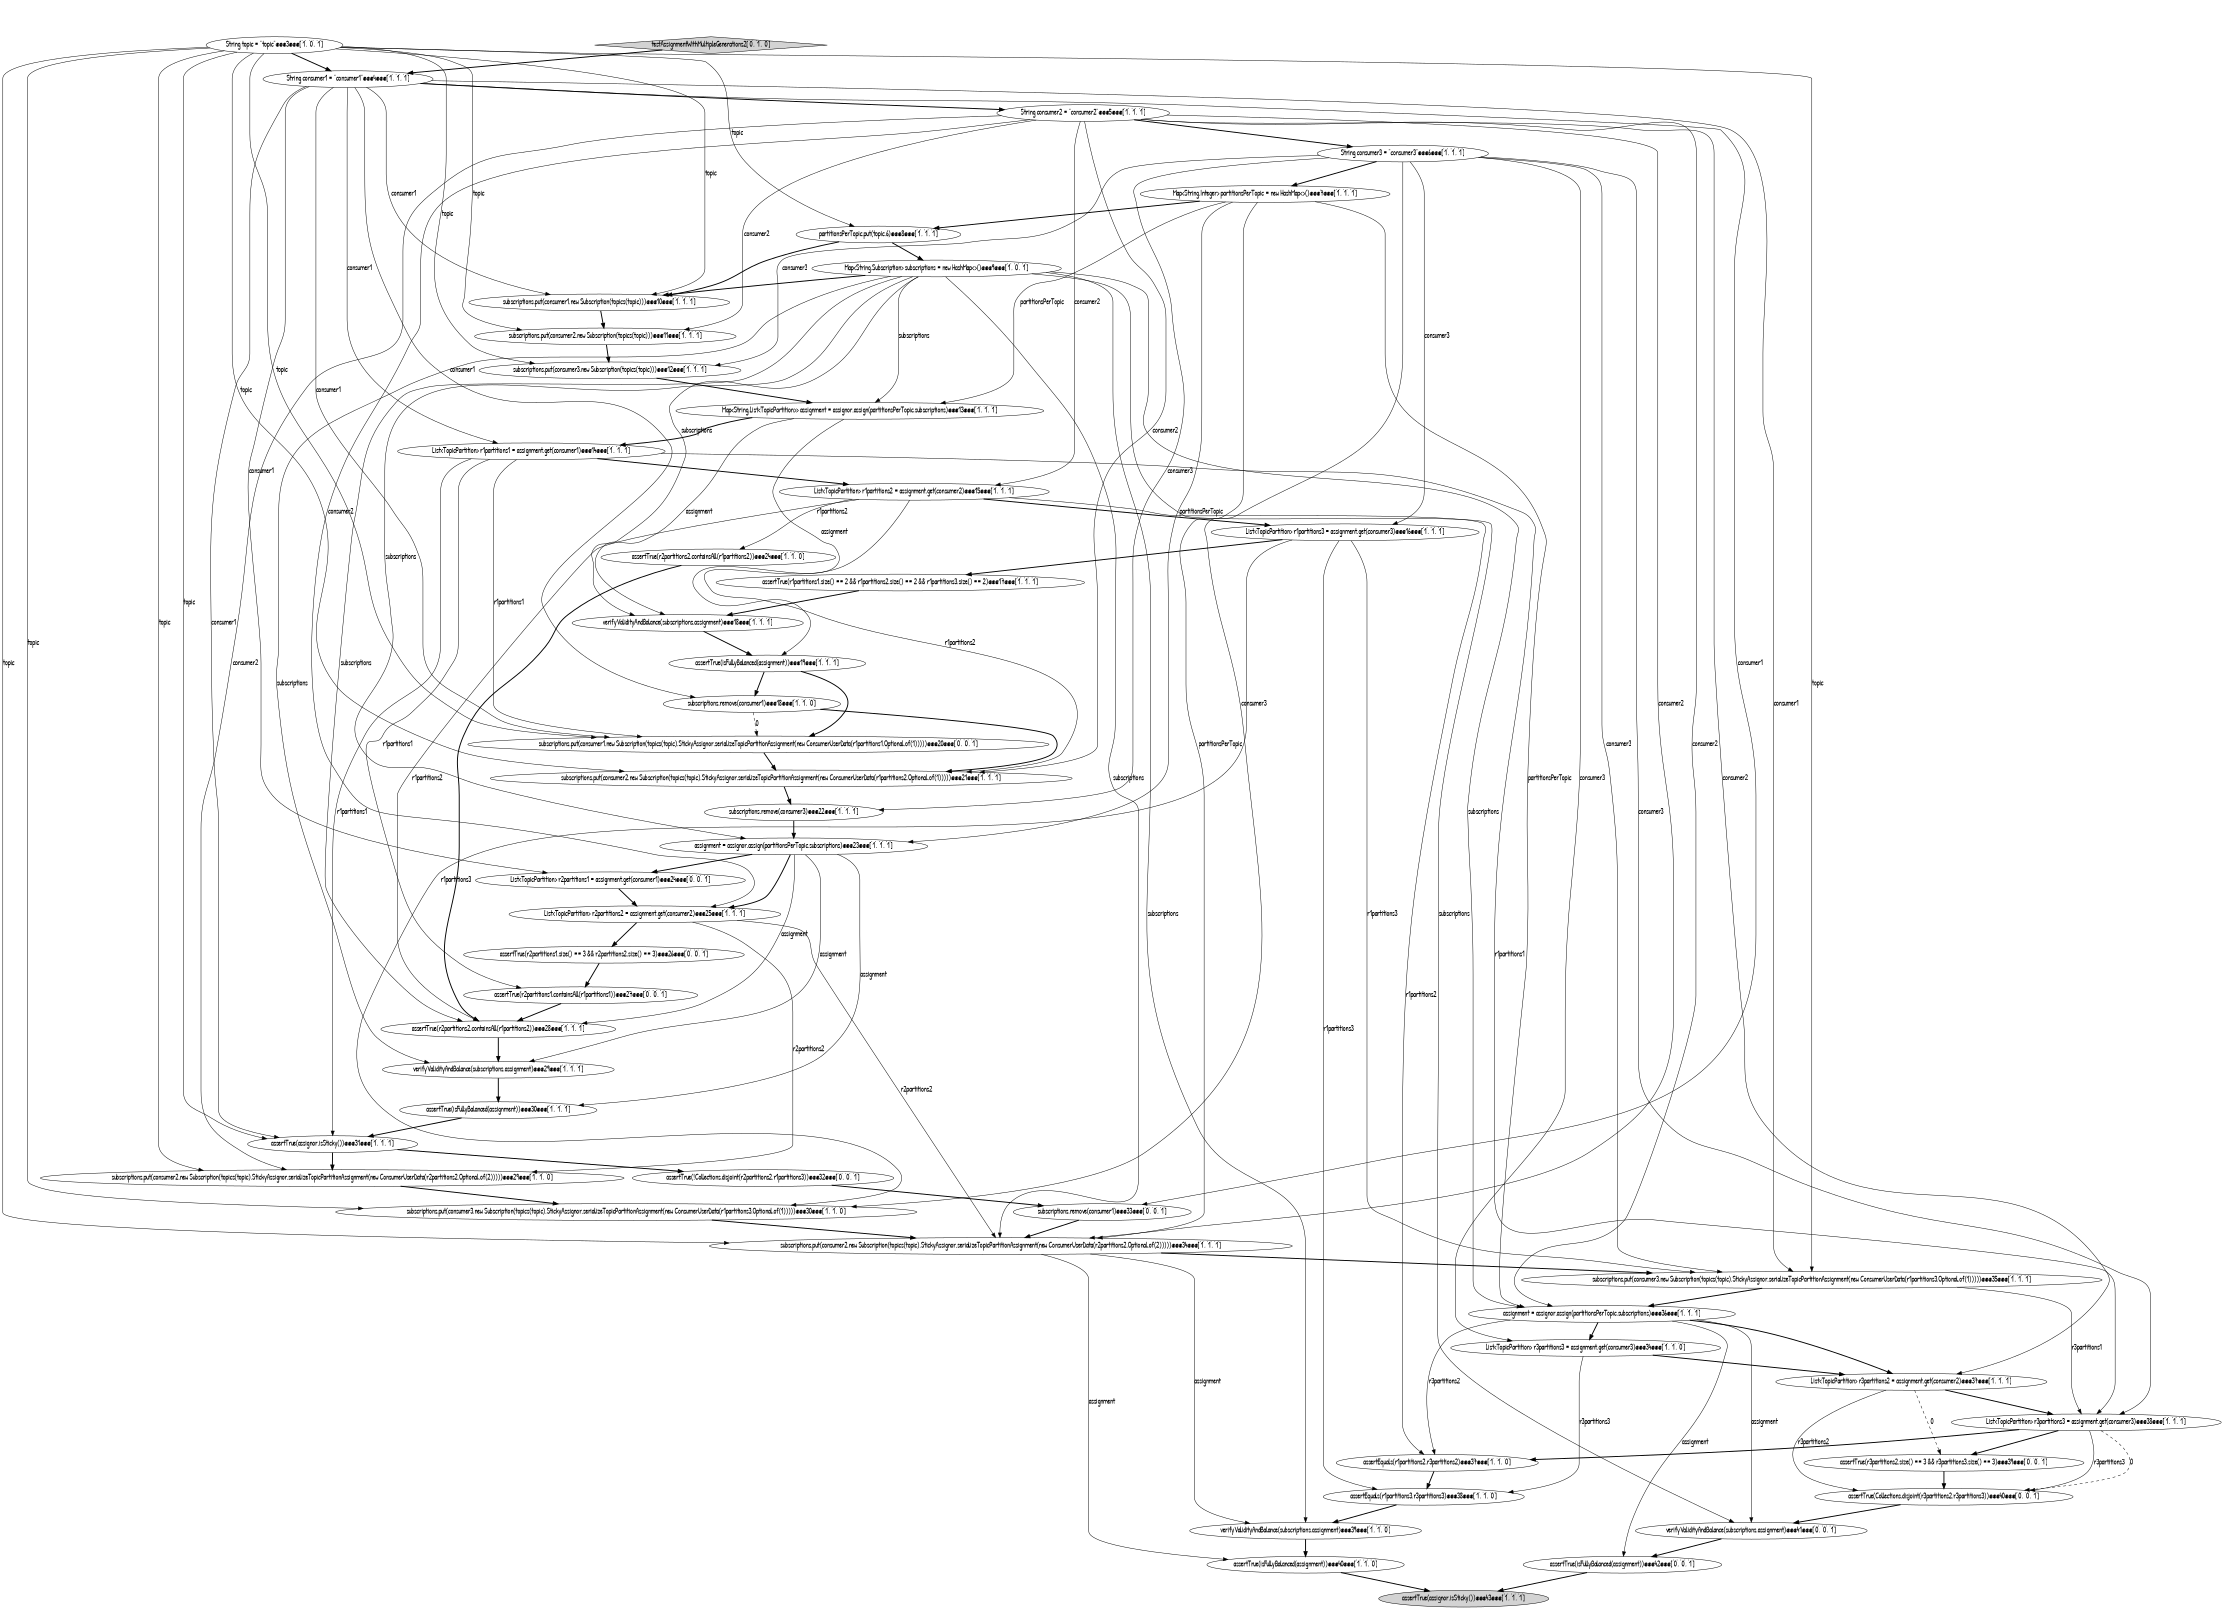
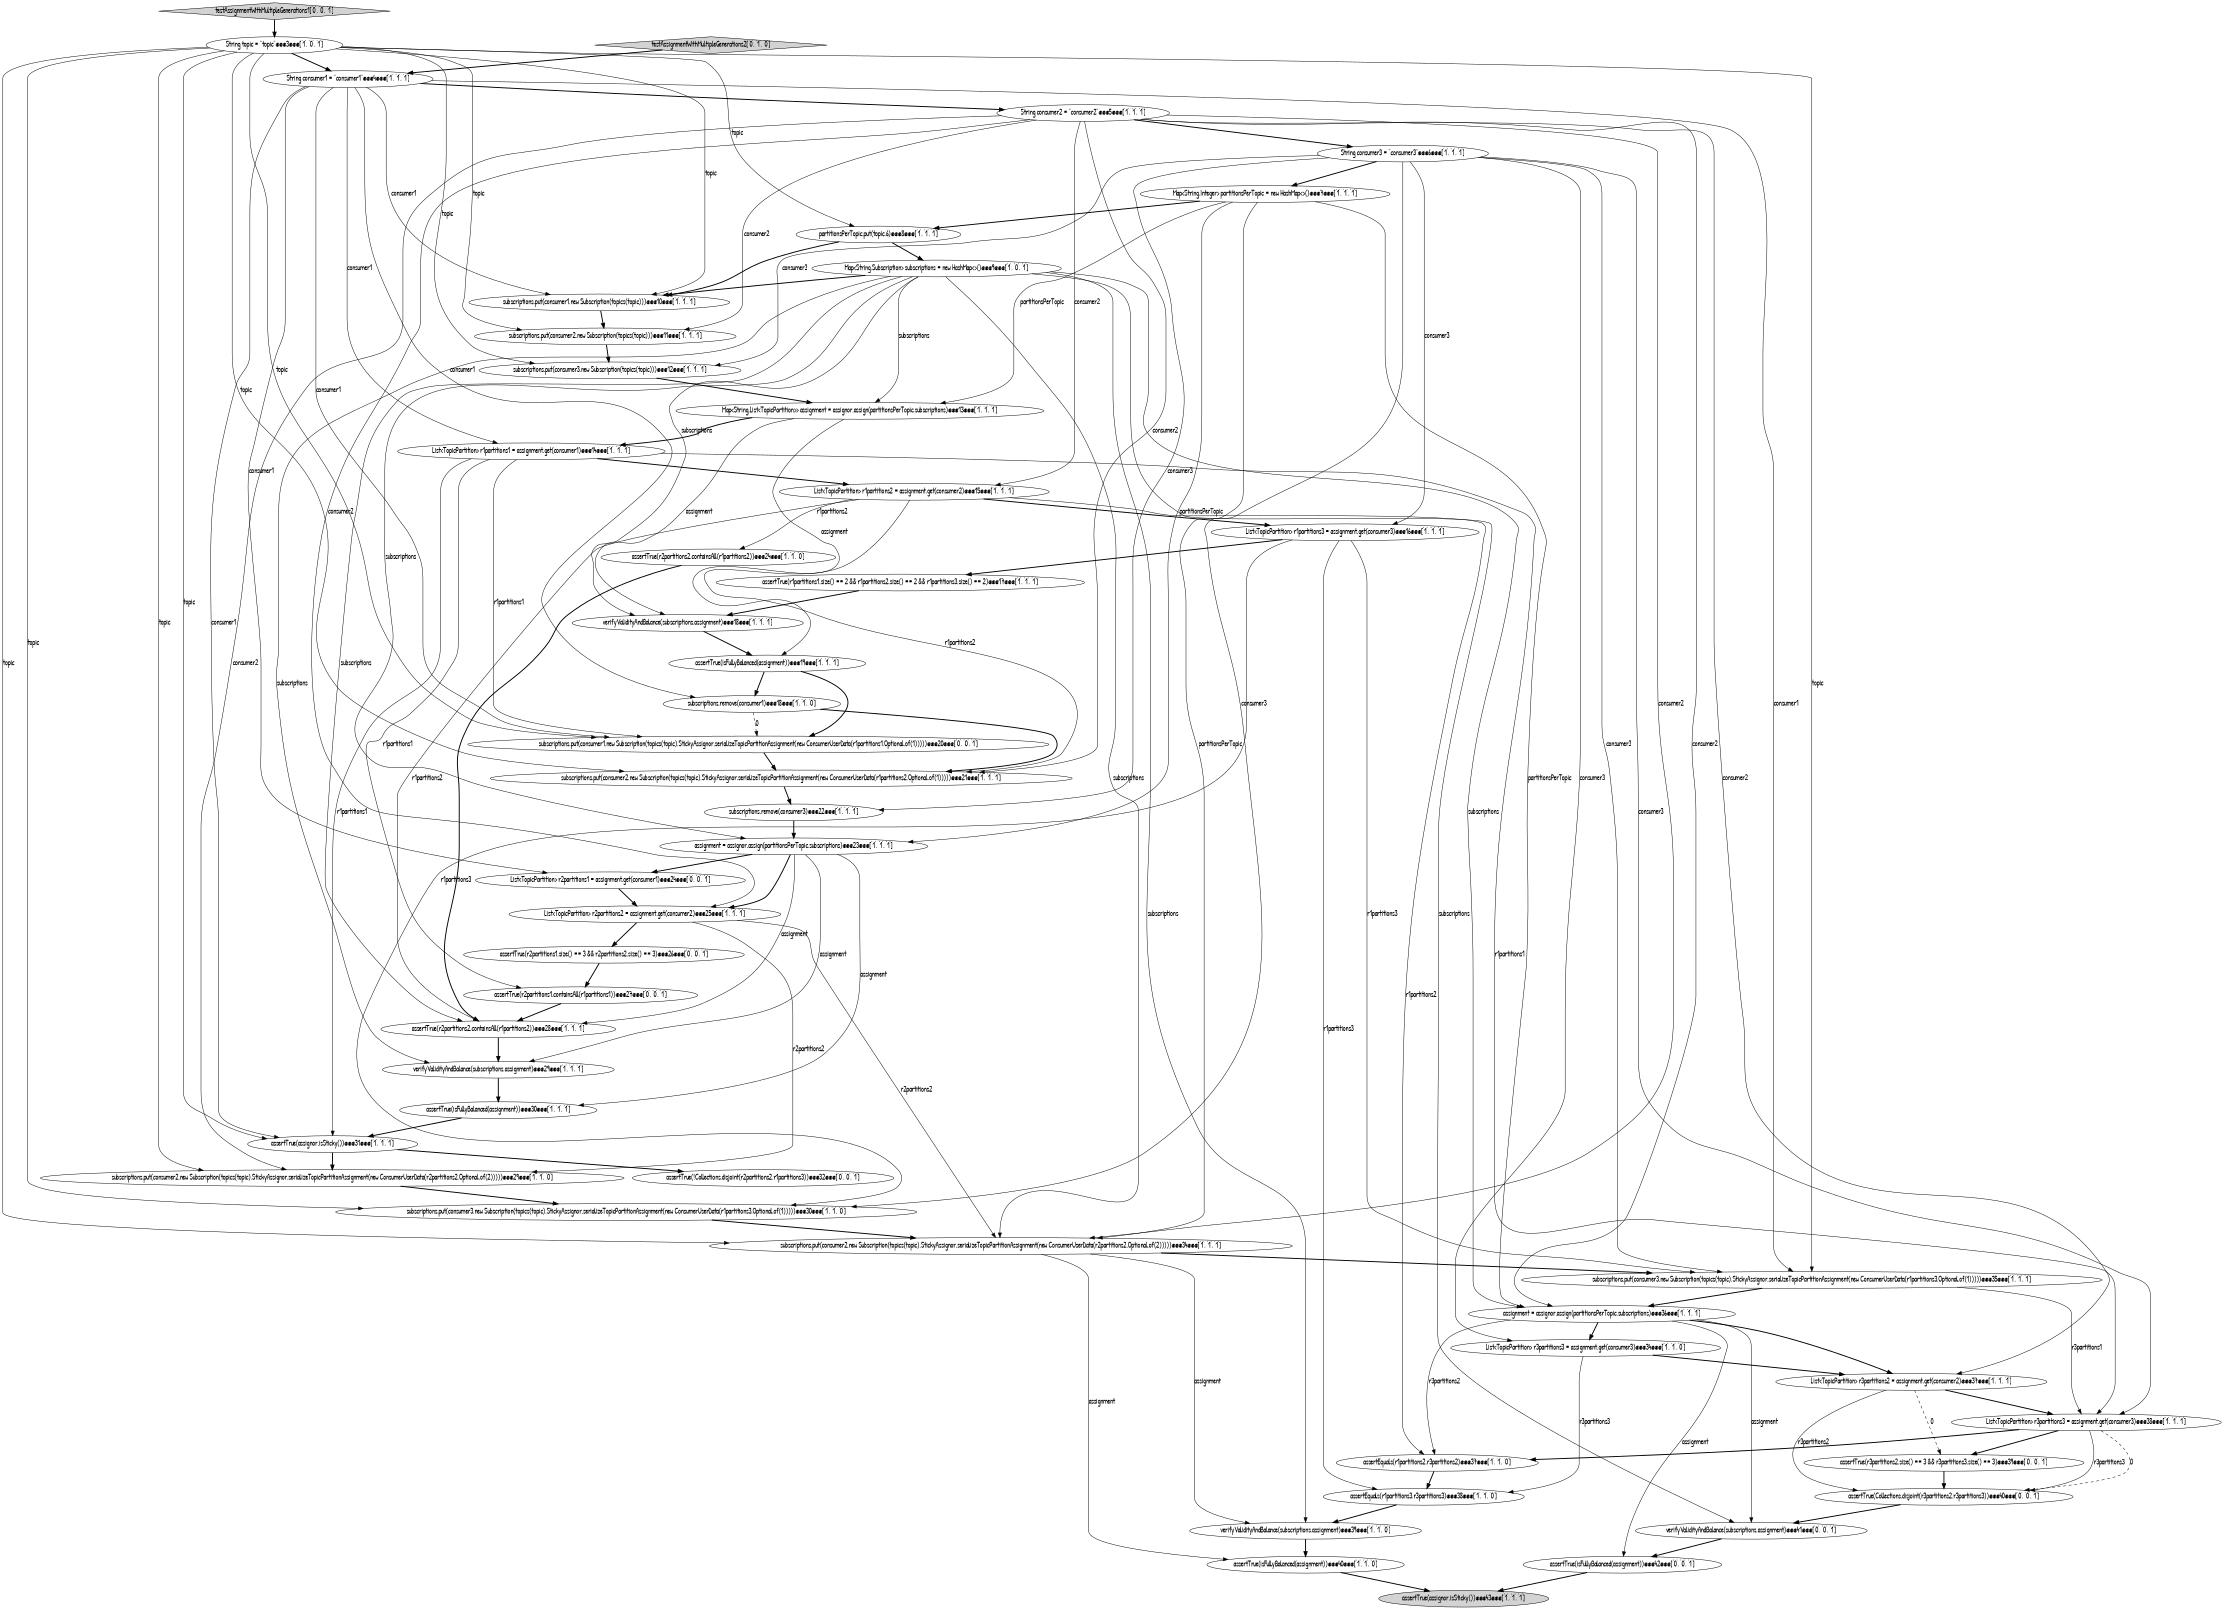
node "testAssignmentWithMultipleGenerations1['0', '0', '1']": added
node "subscriptions.remove(consumer1)@@@33@@@['0', '0', '1']": removed
